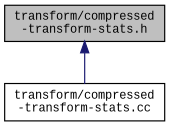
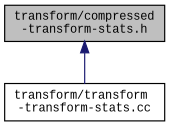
node "transform/compressed -transform-stats.cc": label "transform/compressed -transform-stats.cc" -> "transform/transform -transform-stats.cc"
